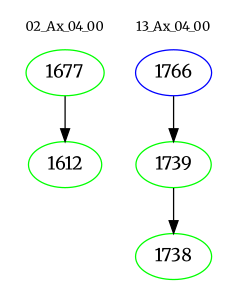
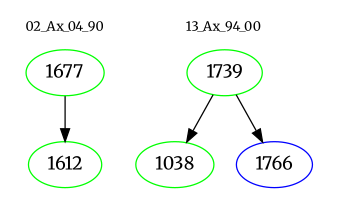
cluster "02_Ax_04_00": label "02_Ax_04_00" -> "02_Ax_04_90"
cluster "13_Ax_04_00": label "13_Ax_04_00" -> "13_Ax_94_00"
edge "1766" -> "1739": reversed
node "1738": label "1738" -> "1038"
